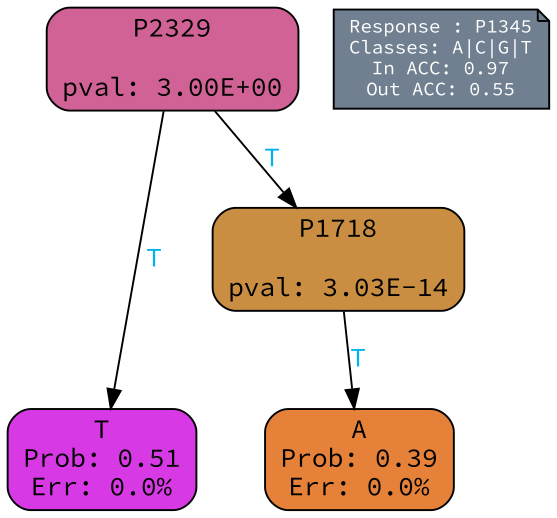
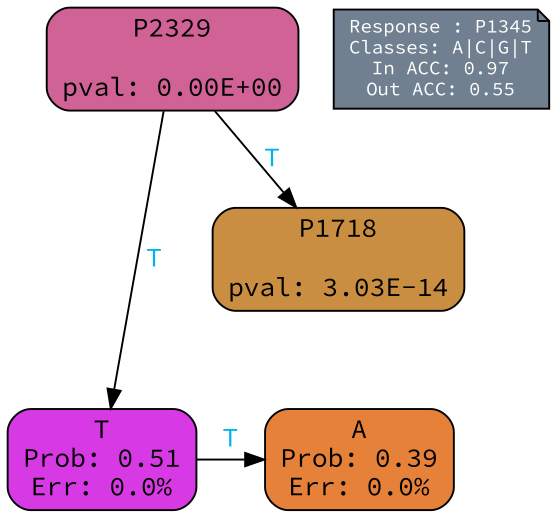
node "P2329 pval: 3.00E+00": label "P2329 pval: 3.00E+00" -> "P2329 pval: 0.00E+00"
edge "P1718 pval: 3.03E-14" -> "A Prob: 0.39 Err: 0.0%": now "T Prob: 0.51 Err: 0.0%" -> "A Prob: 0.39 Err: 0.0%"
